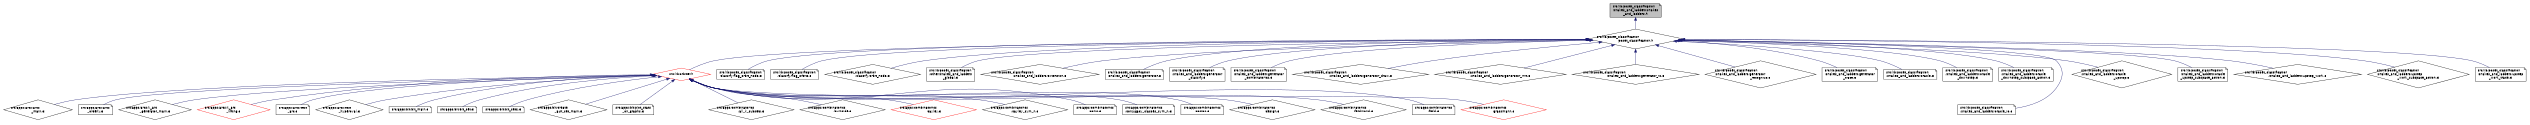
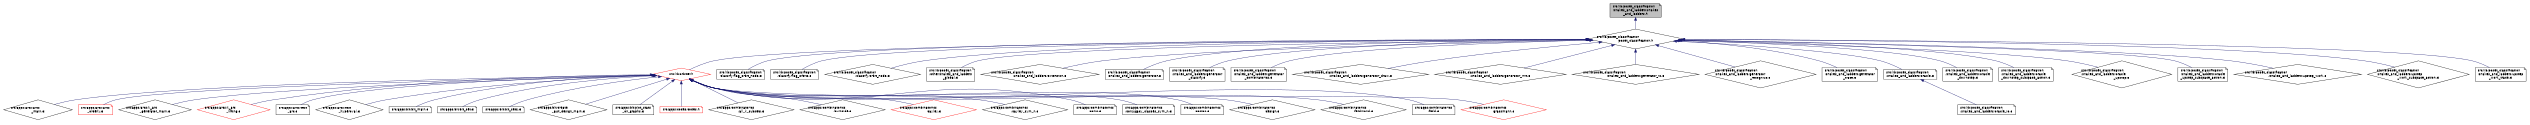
edge "src/lib/poset_classification /snakes_and_ladders/oracle_io.C" -> "src/lib/poset_classification /poset_classification.h": now "src/lib/poset_classification /snakes_and_ladders/oracle_io.C" -> "src/lib/poset_classification /snakes_and_ladders/oracle.C"
node "src/apps/arcs/arcs _orderly.C": color black -> red
node "src/apps/blt/create _BLT_set_main.C": label "src/apps/blt/create _BLT_set_main.C" -> "src/apps/blt/create _BLT_design_main.C"
node "src/apps/codes/codes.h": added
